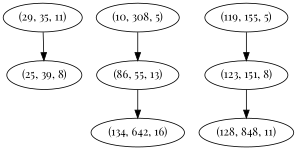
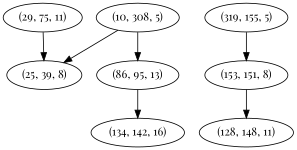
node "(29, 35, 11)": label "(29, 35, 11)" -> "(29, 75, 11)"
node "(119, 155, 5)": label "(119, 155, 5)" -> "(319, 155, 5)"
edge "(10, 308, 5)" -> "(25, 39, 8)": added
node "(86, 55, 13)": label "(86, 55, 13)" -> "(86, 95, 13)"
node "(123, 151, 8)": label "(123, 151, 8)" -> "(153, 151, 8)"
node "(134, 642, 16)": label "(134, 642, 16)" -> "(134, 142, 16)"
node "(128, 848, 11)": label "(128, 848, 11)" -> "(128, 148, 11)"
